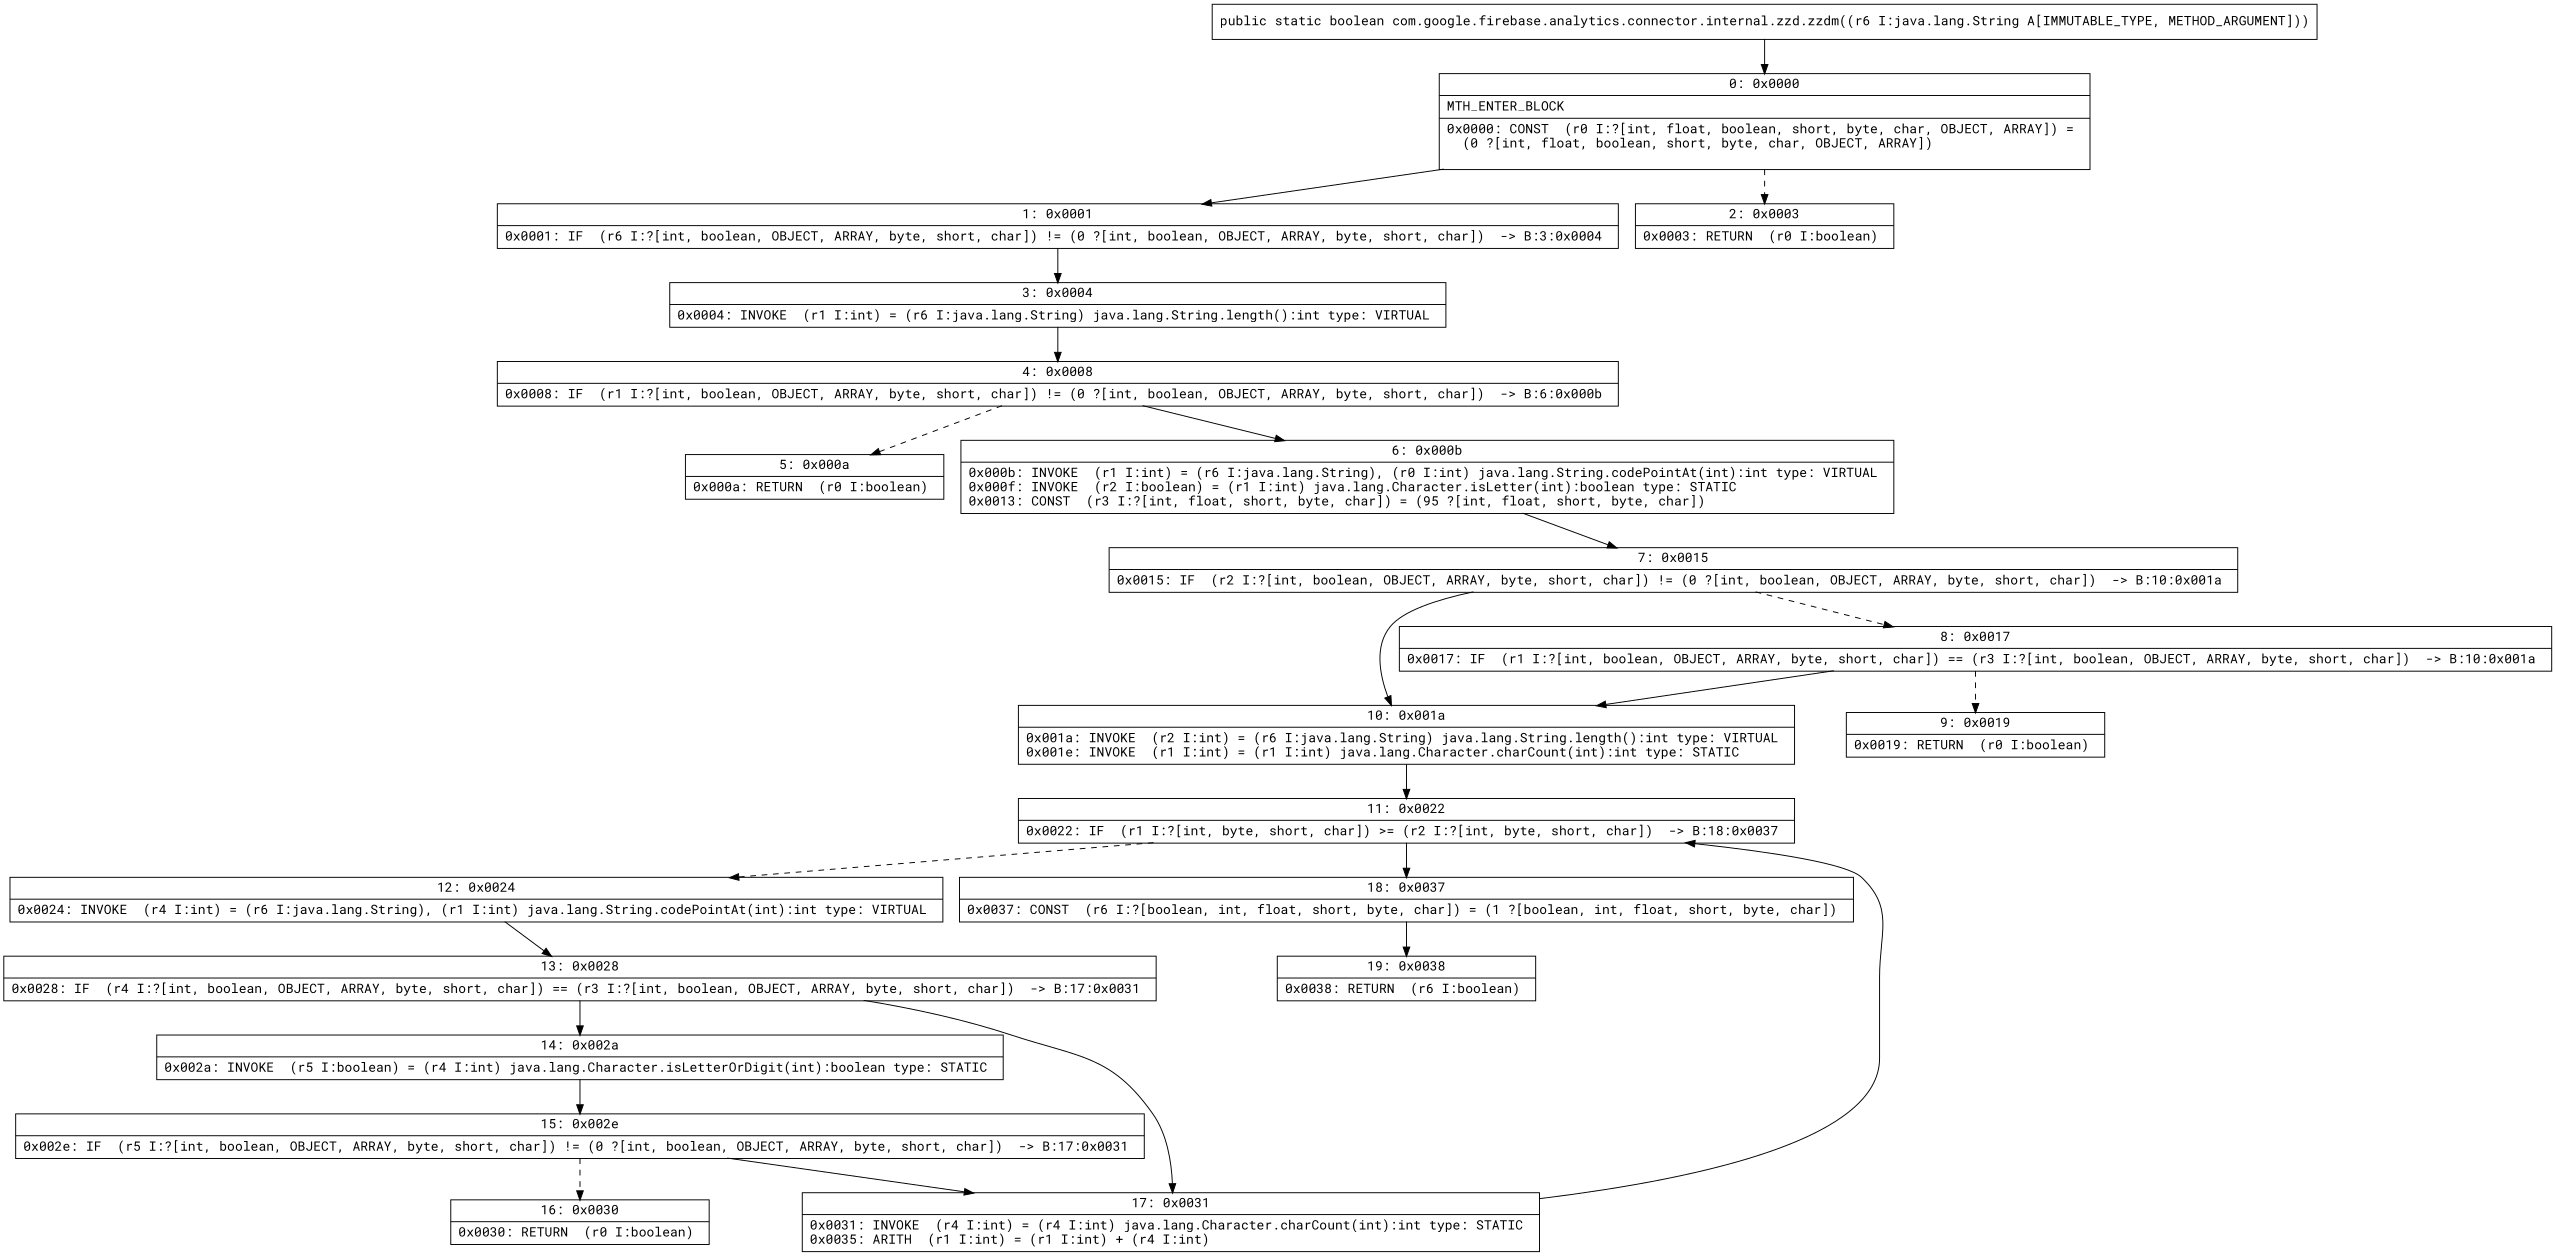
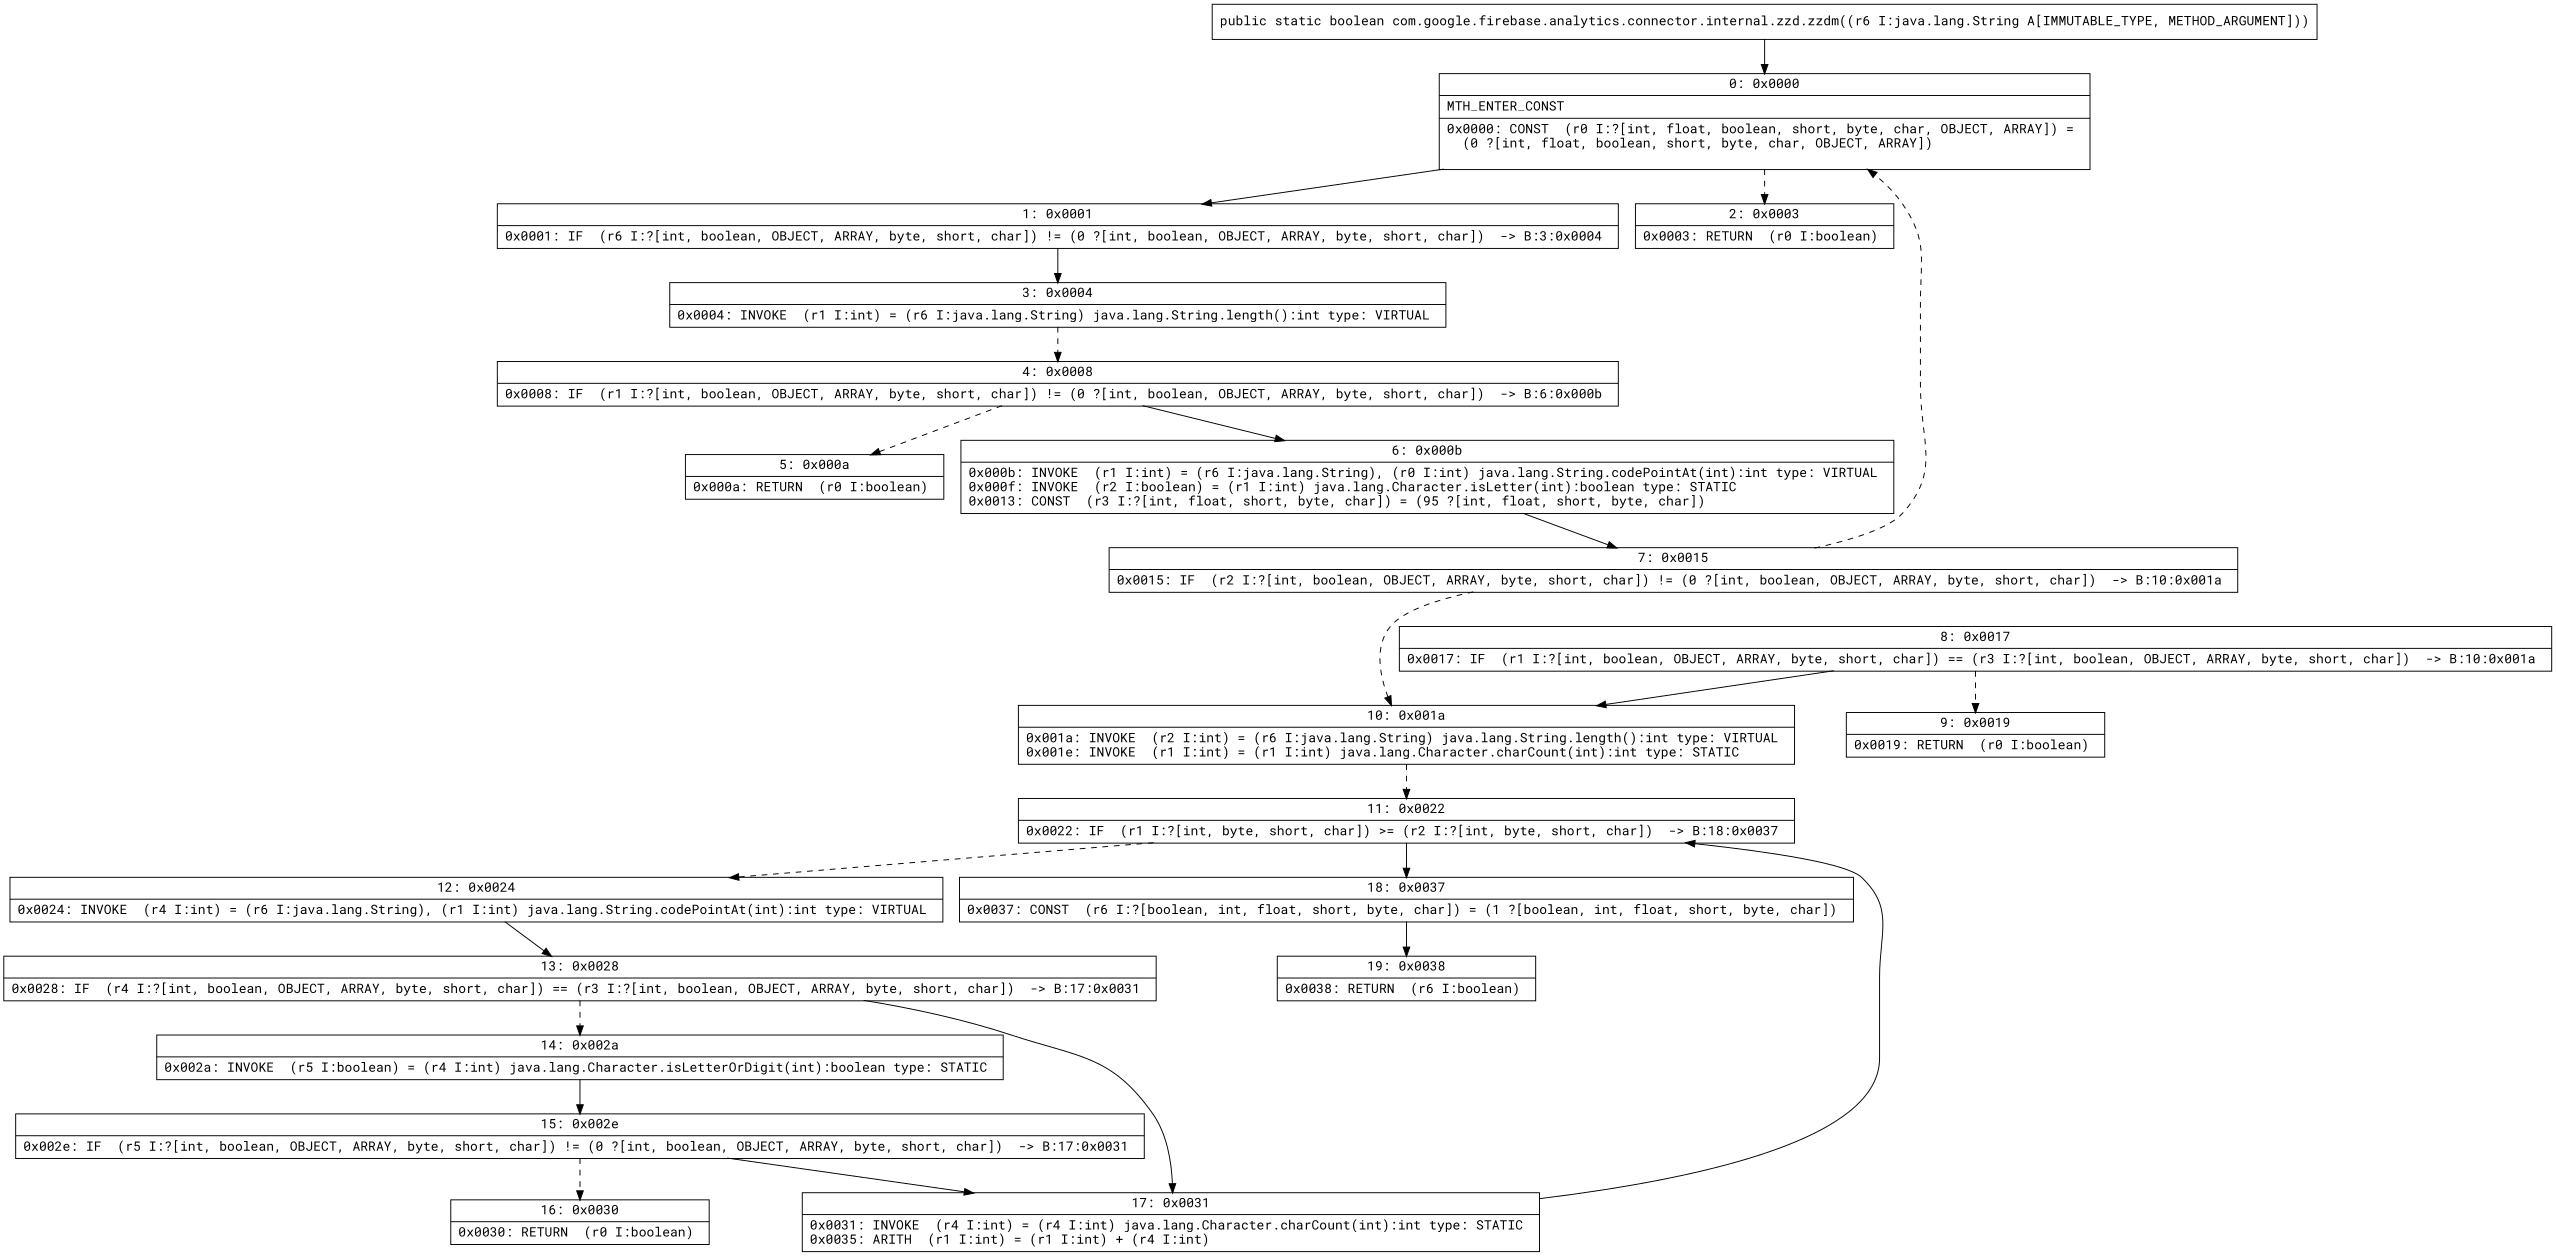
node "0: 0x0000": text "MTH_ENTER_BLOCK" -> "MTH_ENTER_CONST"
edge "3: 0x0004" -> "4: 0x0008": style solid -> dashed
edge "7: 0x0015" -> "8: 0x0017": now "7: 0x0015" -> "0: 0x0000"
edge "7: 0x0015" -> "10: 0x001a": style solid -> dashed
edge "10: 0x001a" -> "11: 0x0022": style solid -> dashed
edge "13: 0x0028" -> "14: 0x002a": style solid -> dashed
